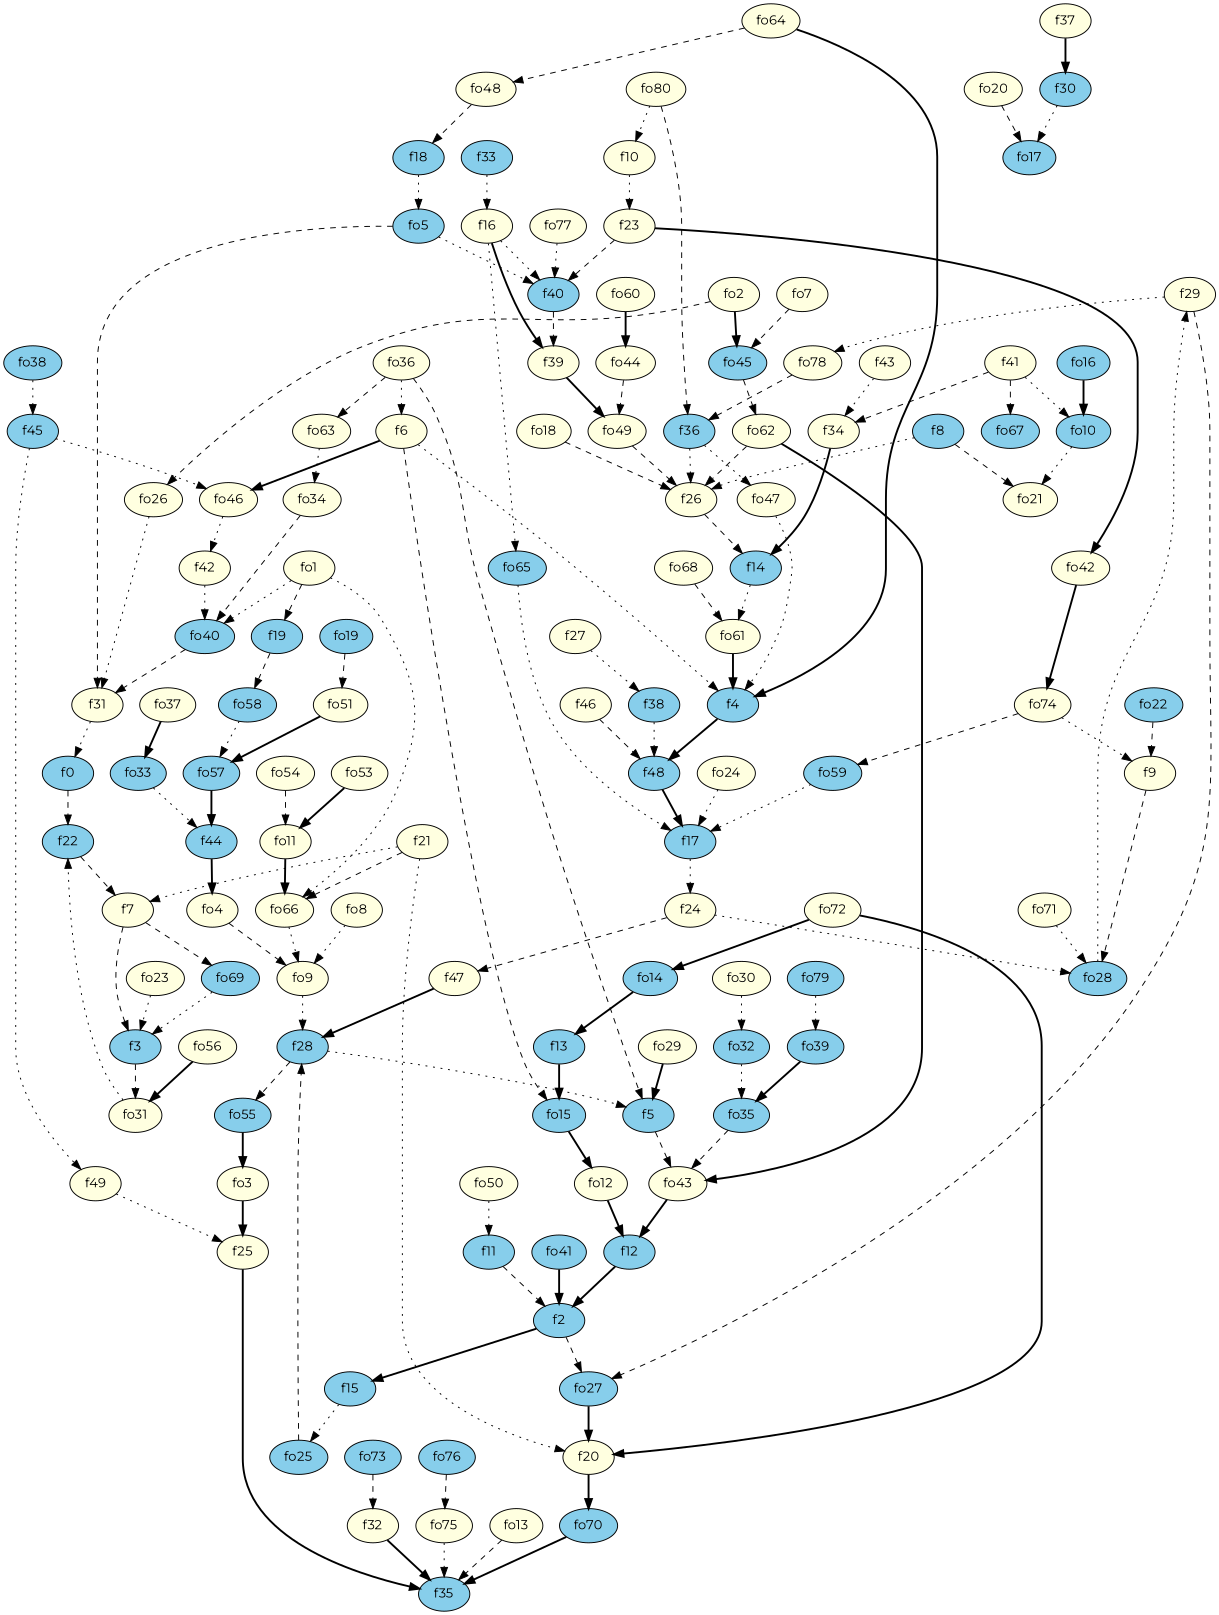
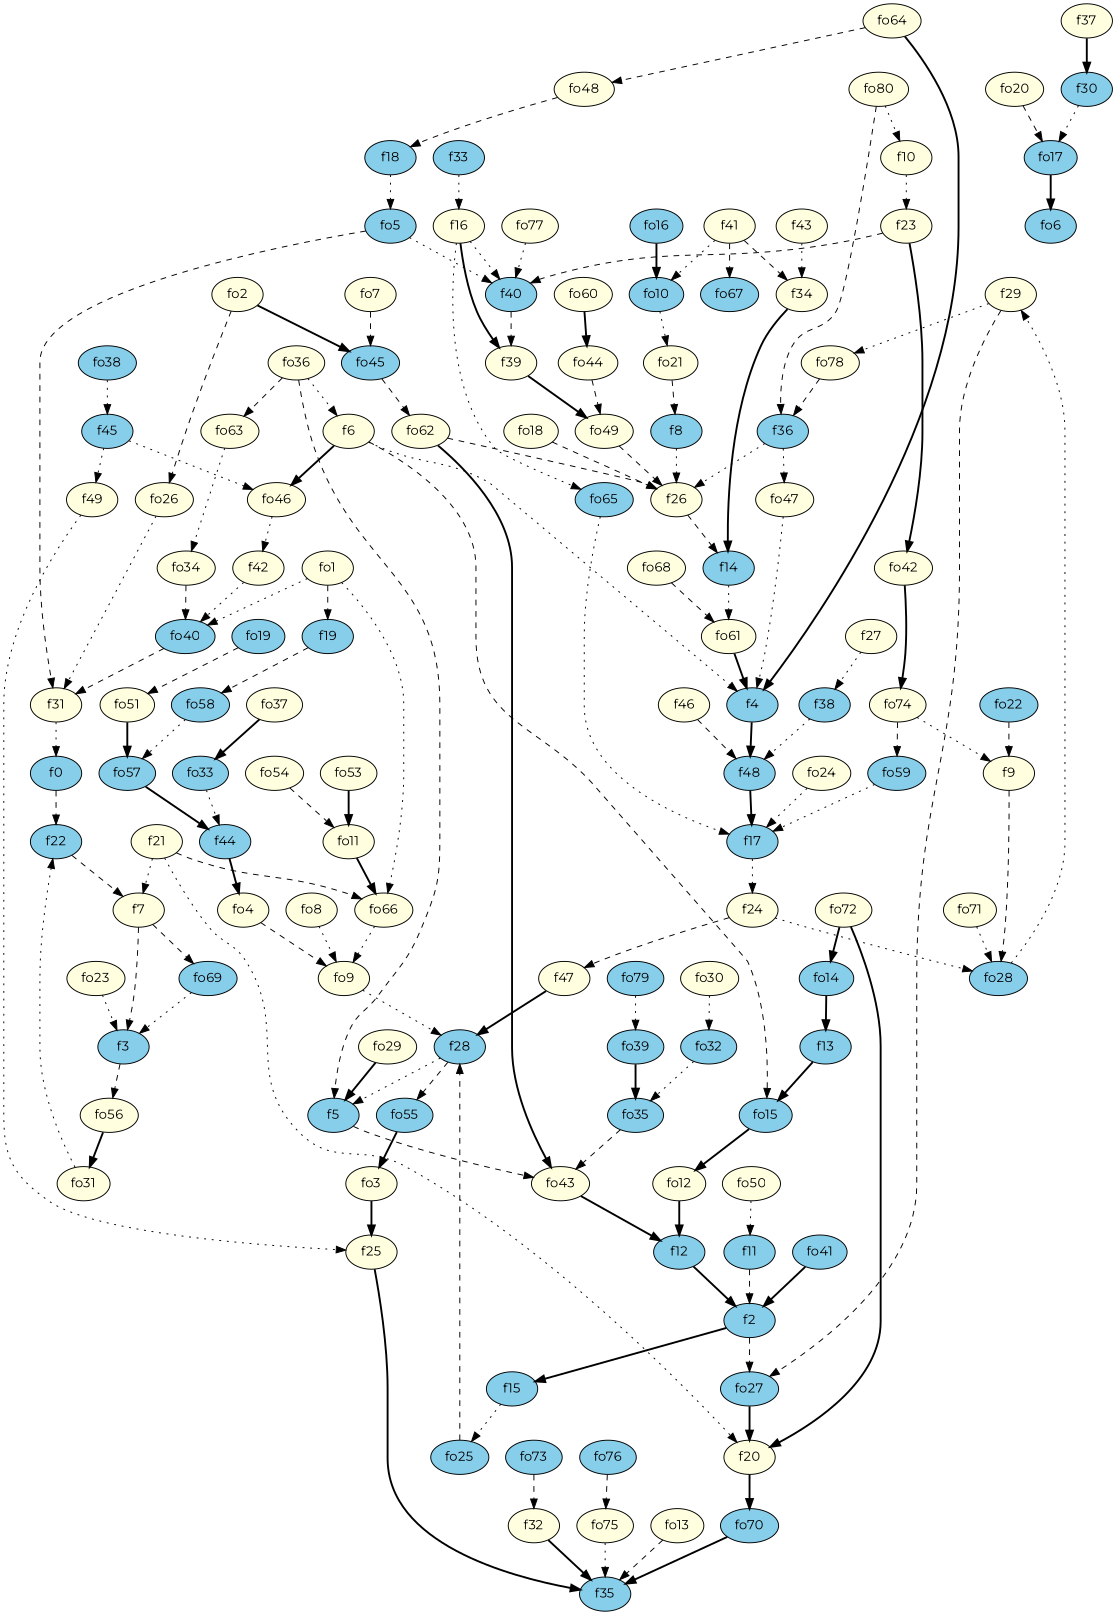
node "fo6": added
edge "f8" -> "fo21": reversed
edge "f3" -> "fo31": now "f3" -> "fo56"
